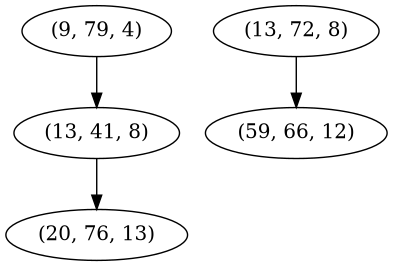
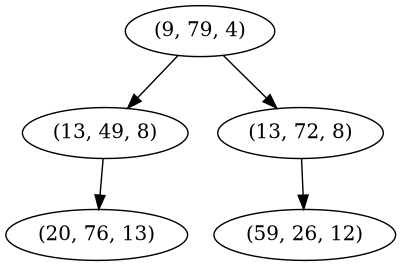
edge "(9, 79, 4)" -> "(13, 72, 8)": added
node "(13, 41, 8)": label "(13, 41, 8)" -> "(13, 49, 8)"
node "(59, 66, 12)": label "(59, 66, 12)" -> "(59, 26, 12)"
